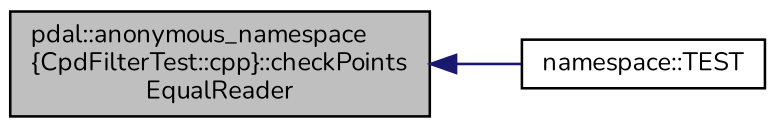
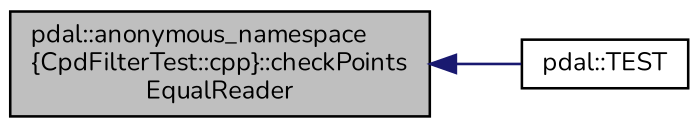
node "namespace::TEST": label "namespace::TEST" -> "pdal::TEST"
